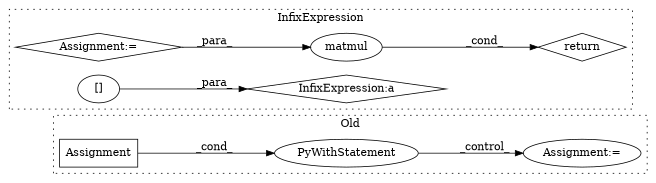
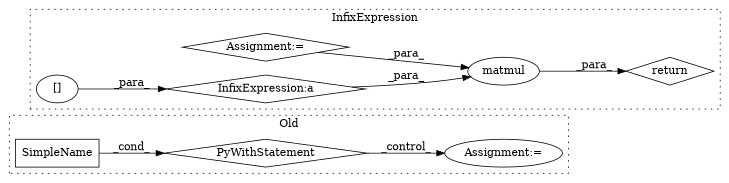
edge "matmul" -> "return": label "_cond_" -> "_para_"
edge "InfixExpression:a" -> "matmul": added, label "_para_"
node "Assignment": label "Assignment" -> "SimpleName"
node "PyWithStatement": shape ellipse -> diamond
